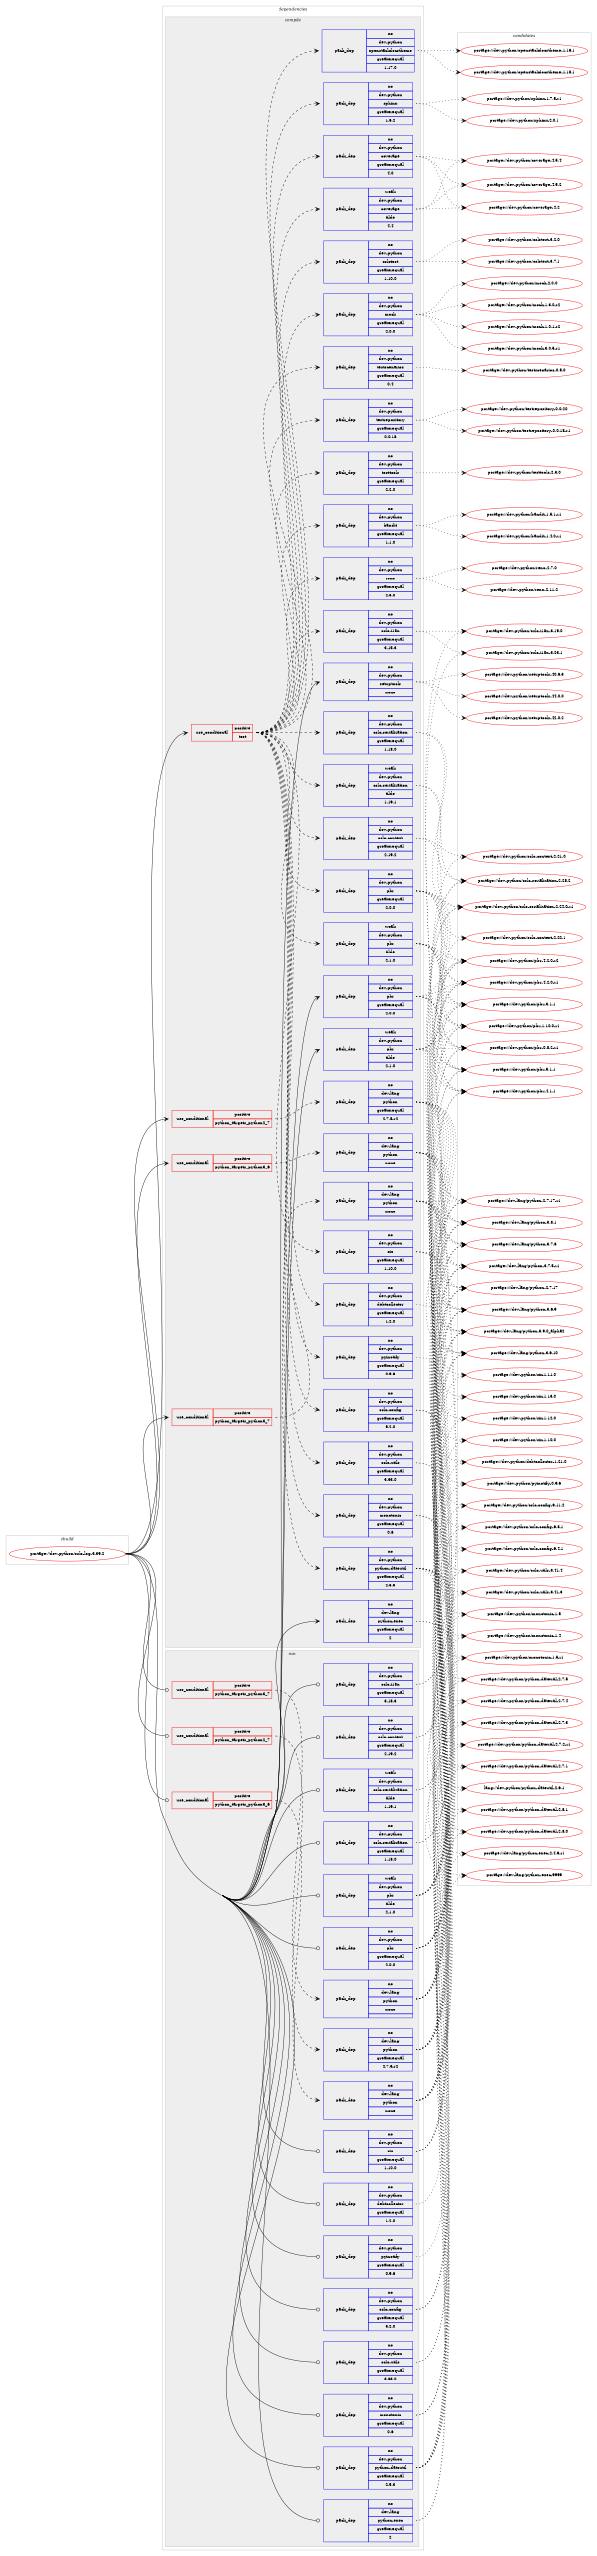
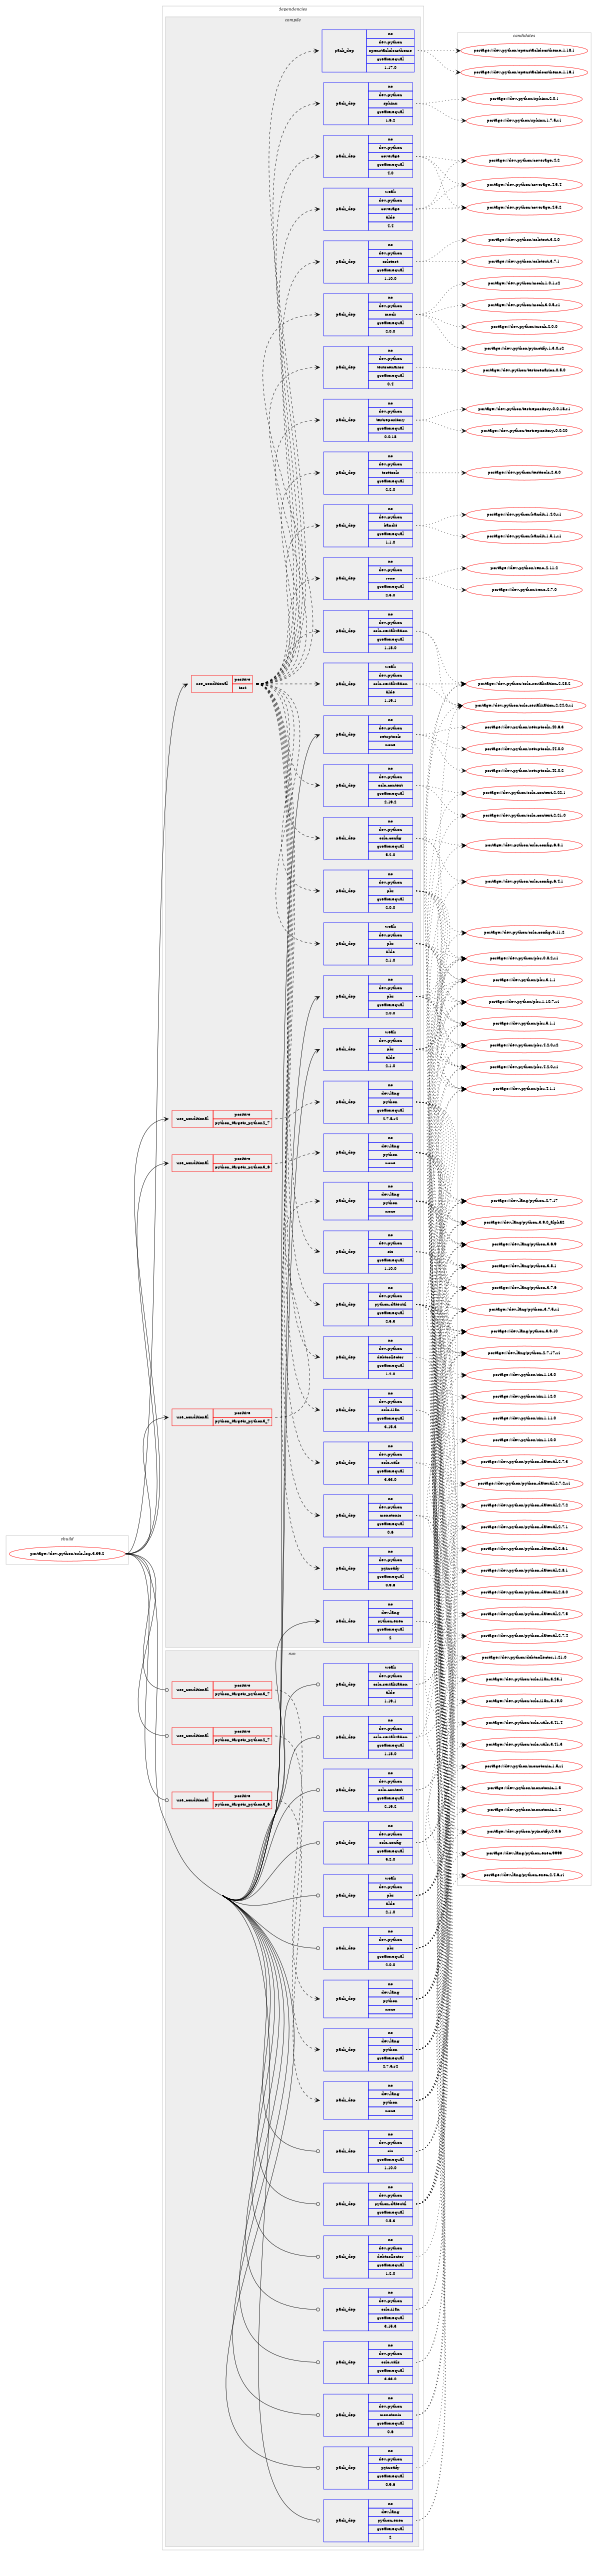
node "portage://dev-python/mock-1.3.0-r2": label "portage://dev-python/mock-1.3.0-r2" -> "portage://dev-python/pyinotify-1.3.0-r2"
node "portage://dev-python/pbr-1.10.0-r1": label "portage://dev-python/pbr-1.10.0-r1" -> "portage://dev-python/pbr-1.10.7-r1"
node "portage://dev-python/python-dateutil-2.7.2": added
node "lang://dev-python/python-dateutil-2.6.1": label "lang://dev-python/python-dateutil-2.6.1" -> "portage://dev-python/python-dateutil-2.6.1"
